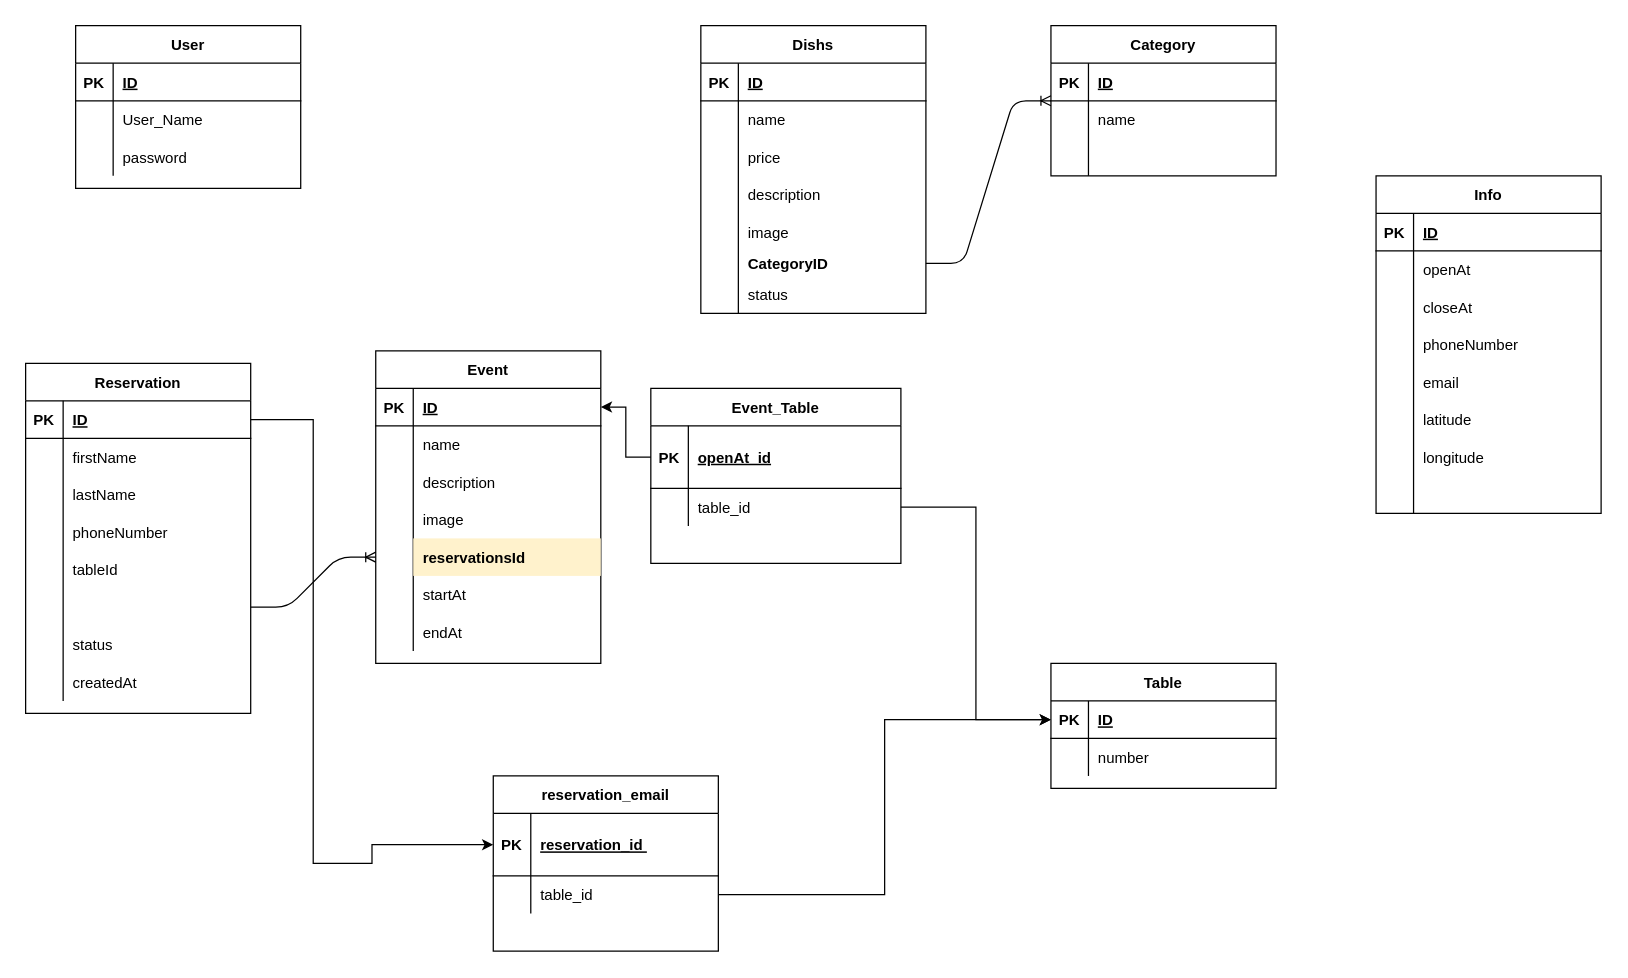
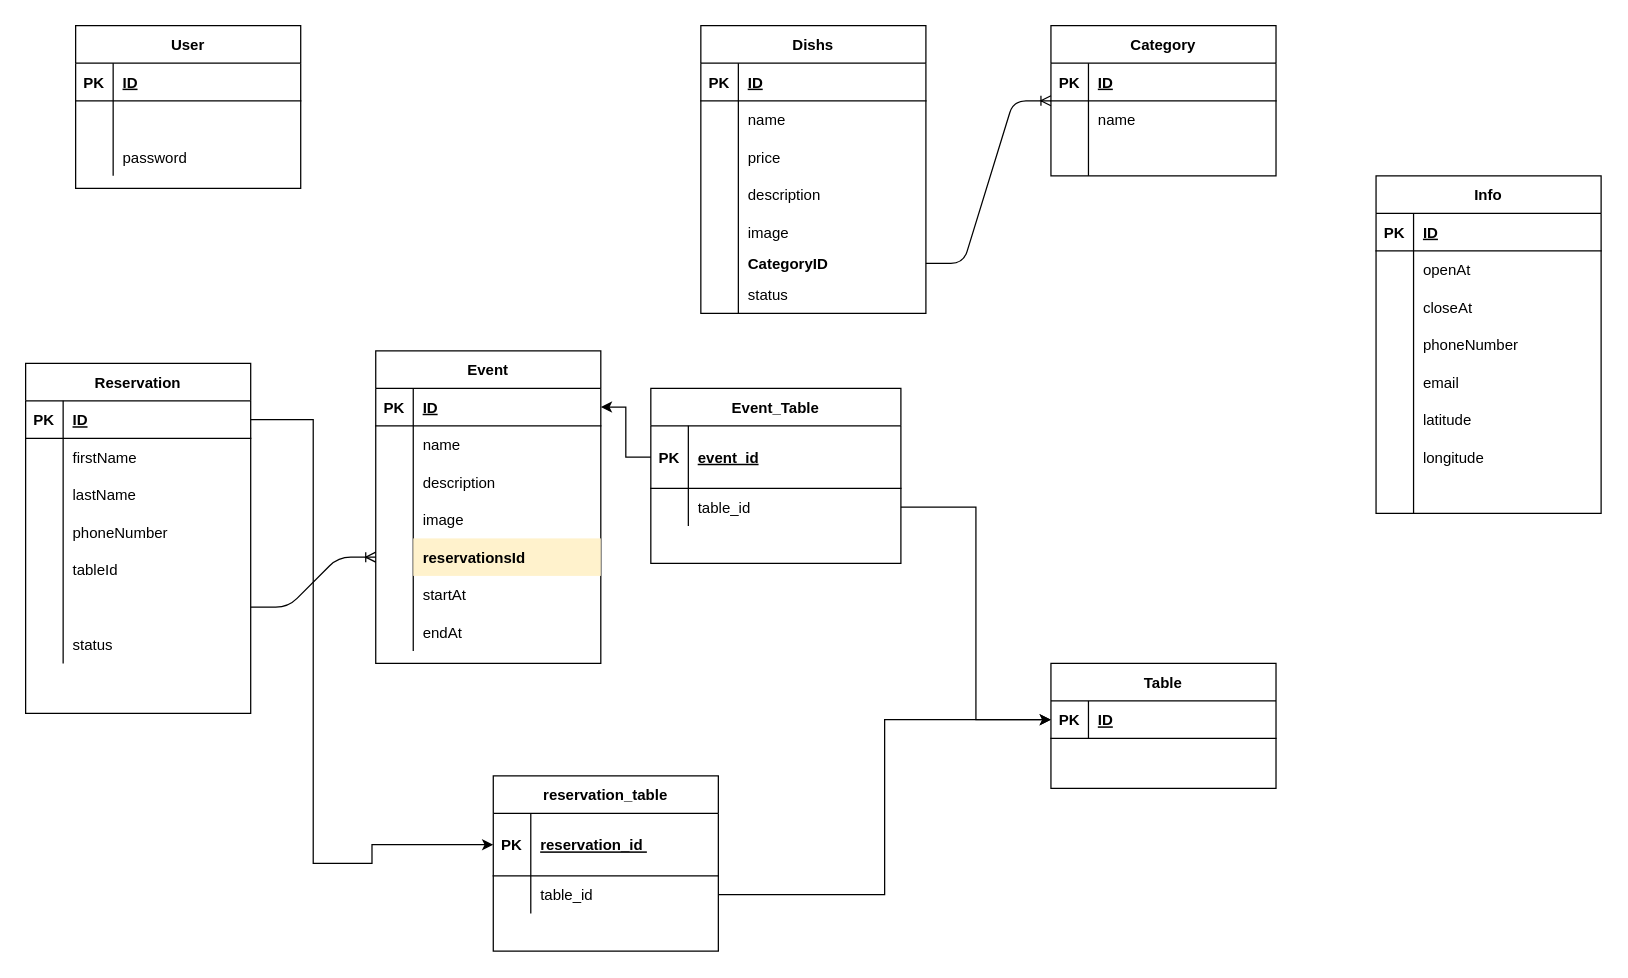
node "User_Name": removed
node "openAt_id": label "openAt_id" -> "event_id"
node "createdAt": removed
node "number": removed
node "reservation_email": label "reservation_email" -> "reservation_table"
